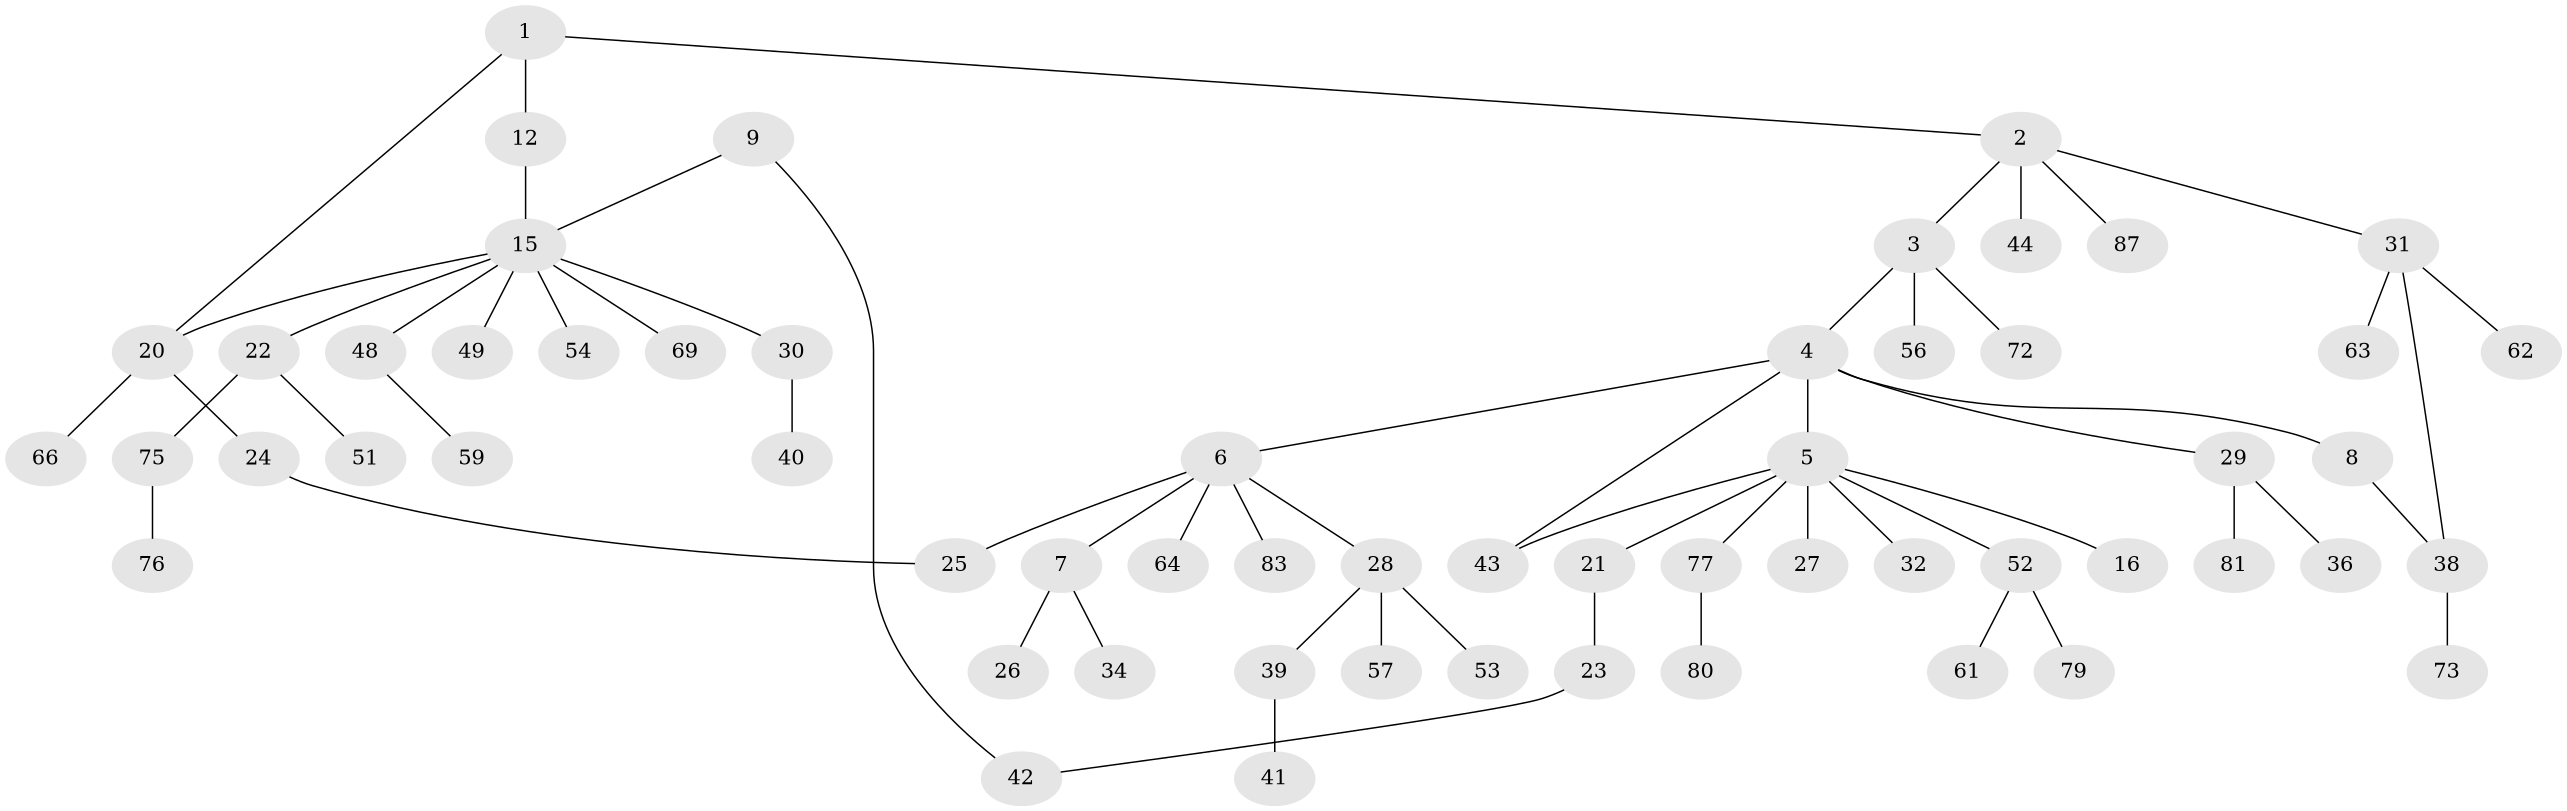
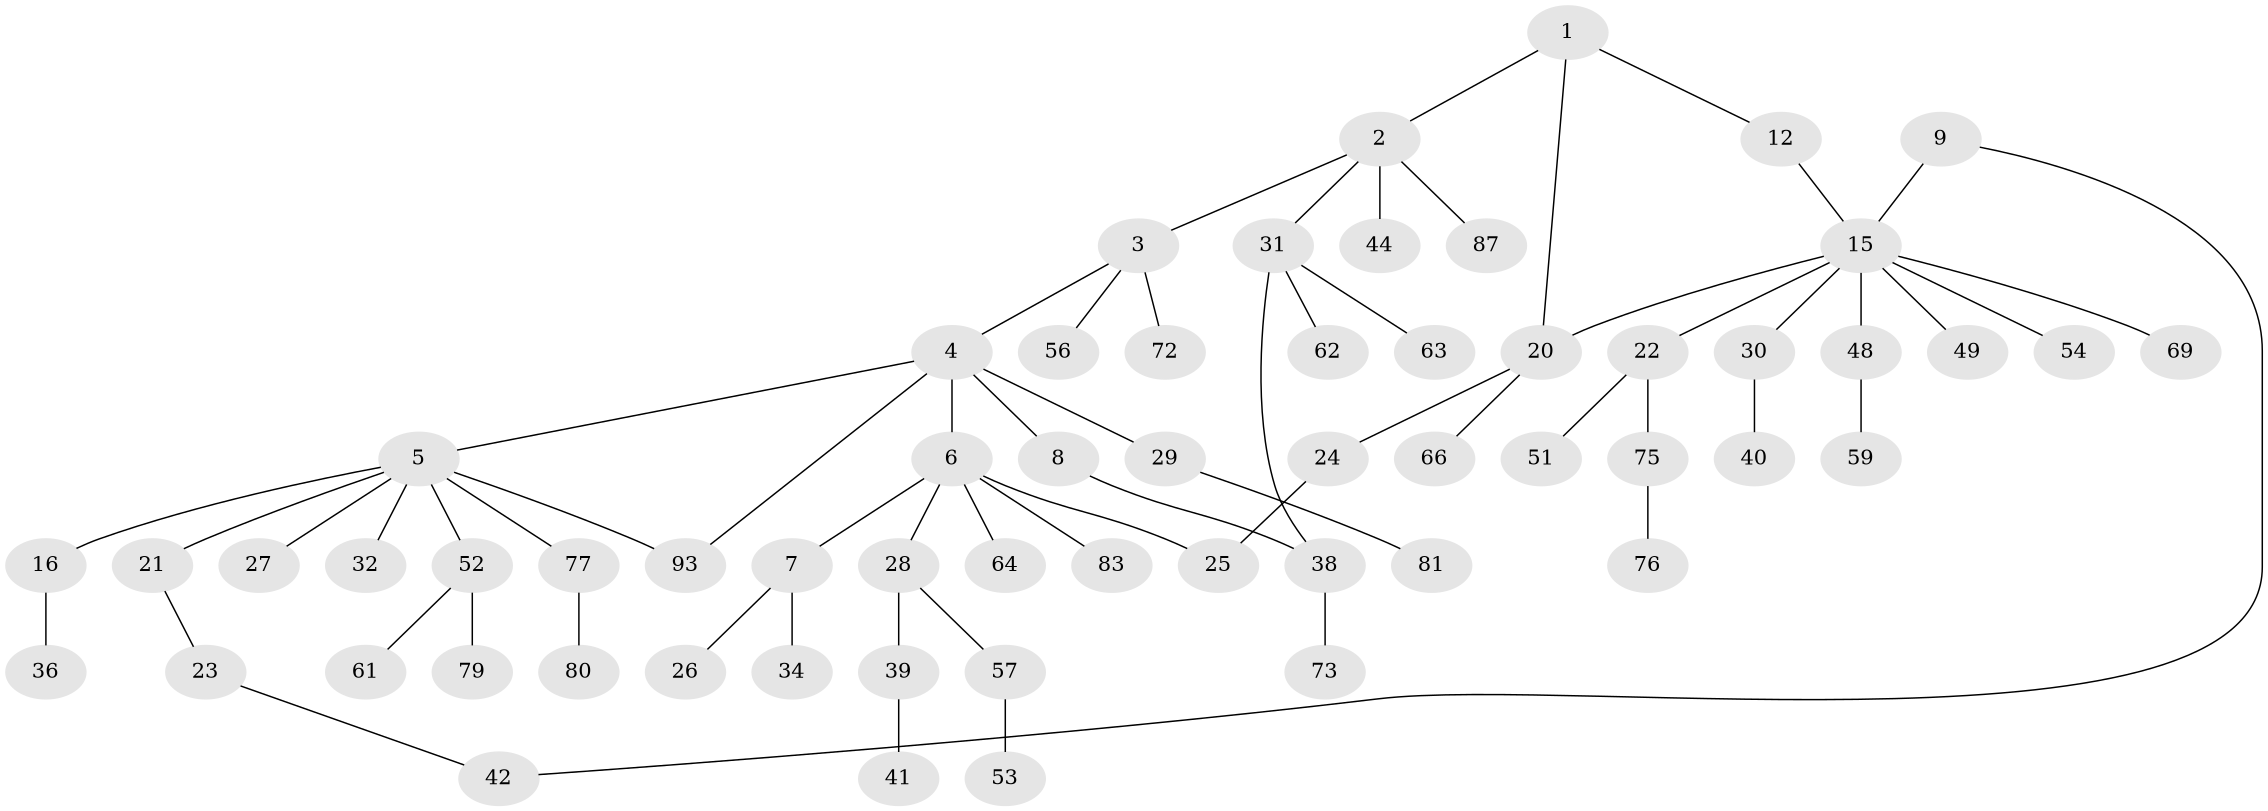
edge "29" -- "36": now "16" -- "36"
node "43": label "43" -> "93"
edge "28" -- "53": now "57" -- "53"
